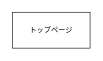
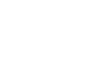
node "トップページ": removed
